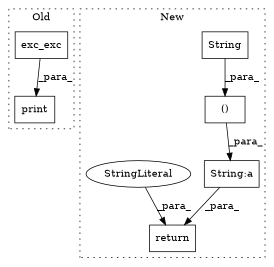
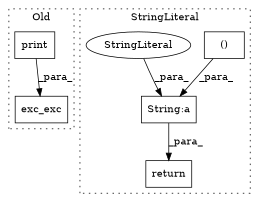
cluster "New": label "New" -> "StringLiteral"
node "String": removed
edge "exc_exc" -> "print": reversed
edge "StringLiteral" -> "return": now "StringLiteral" -> "String:a"
